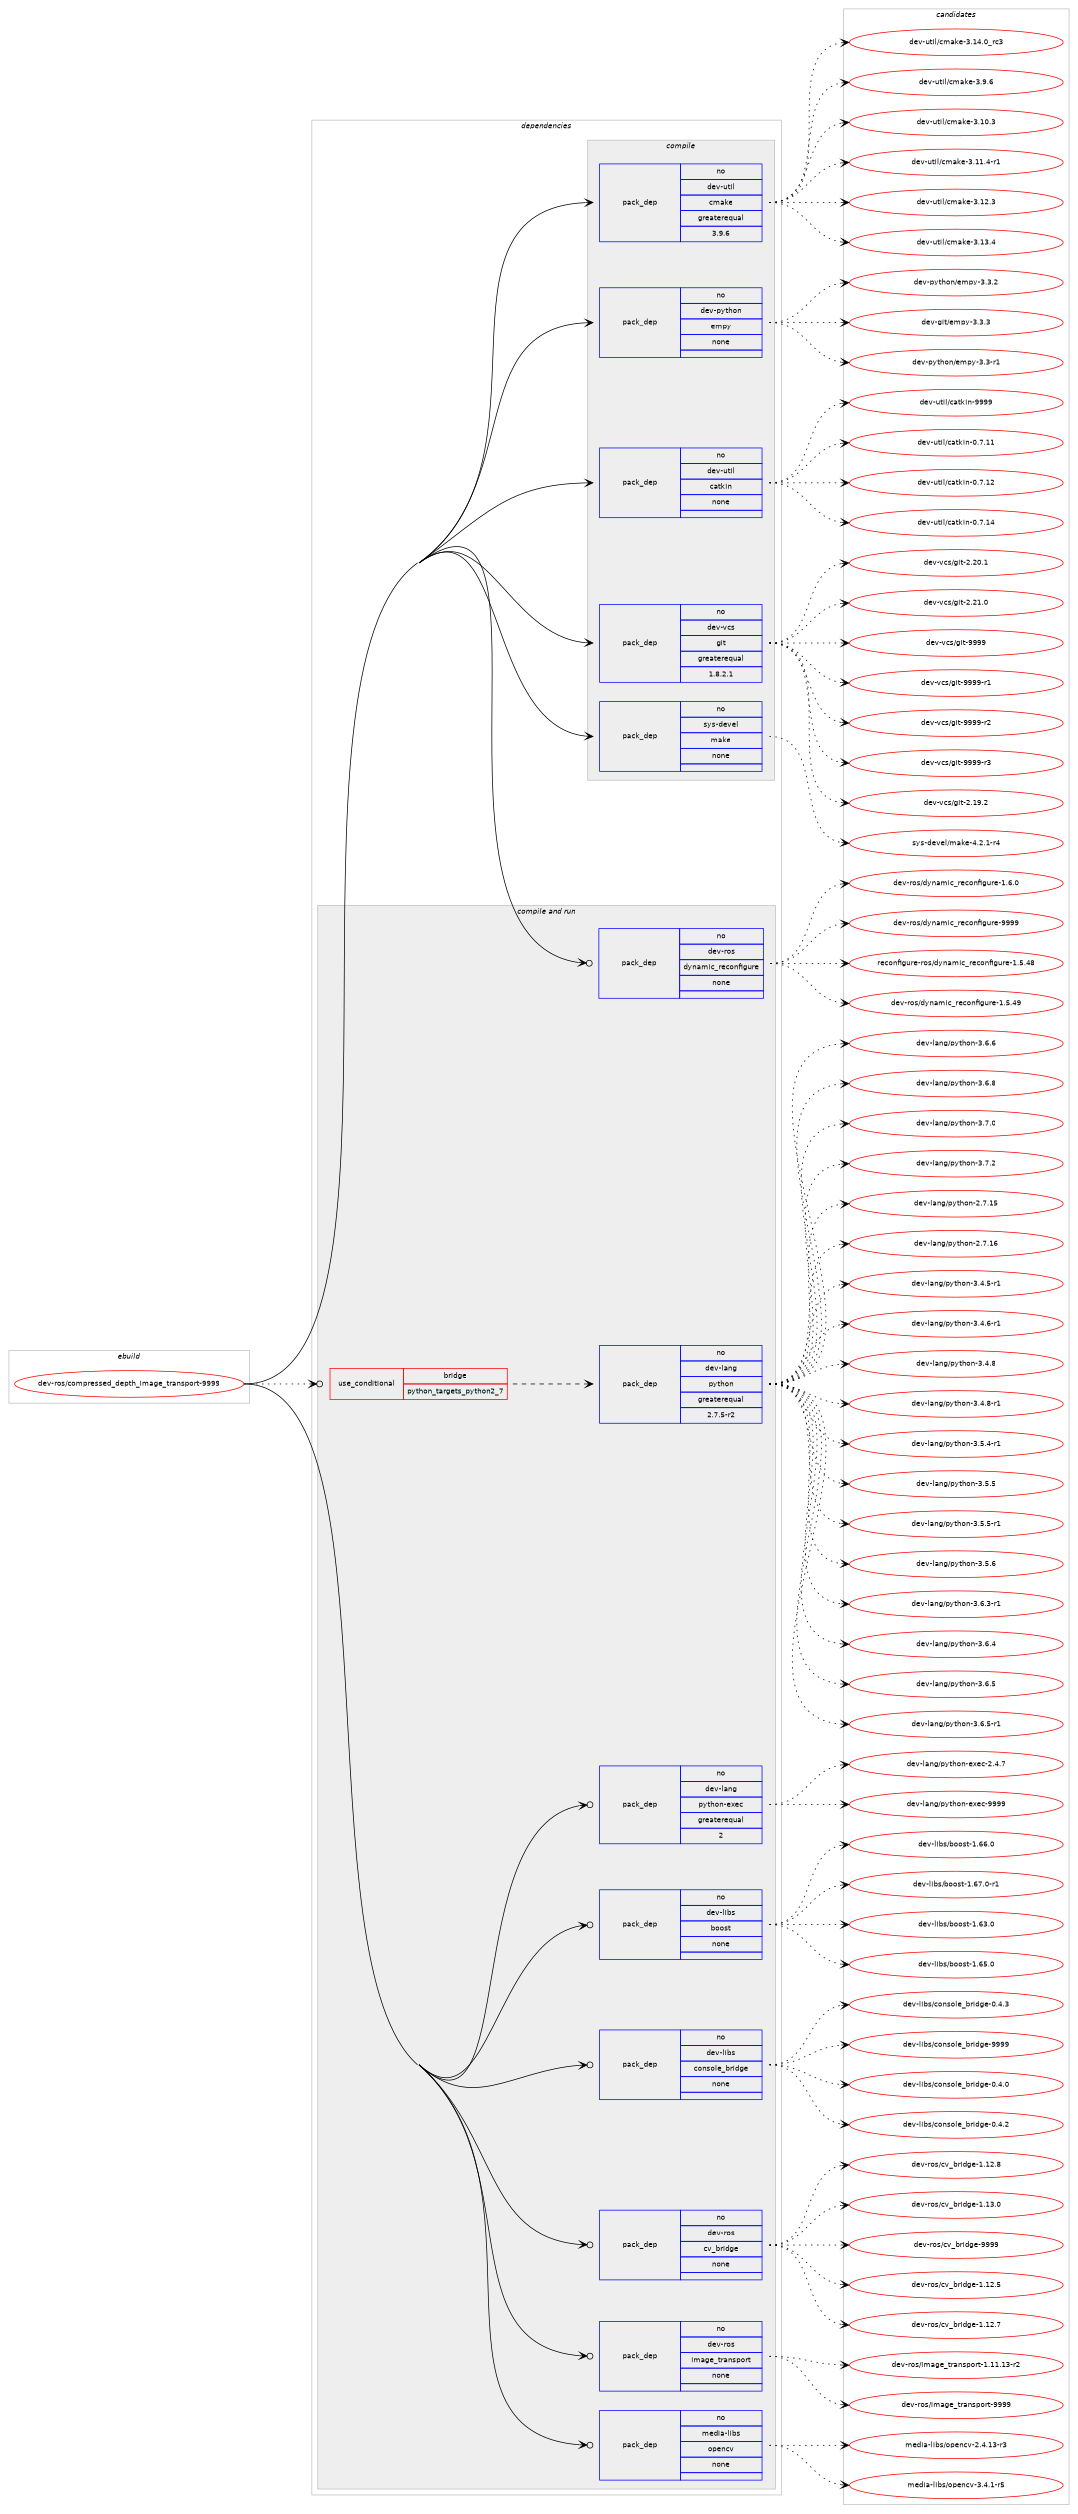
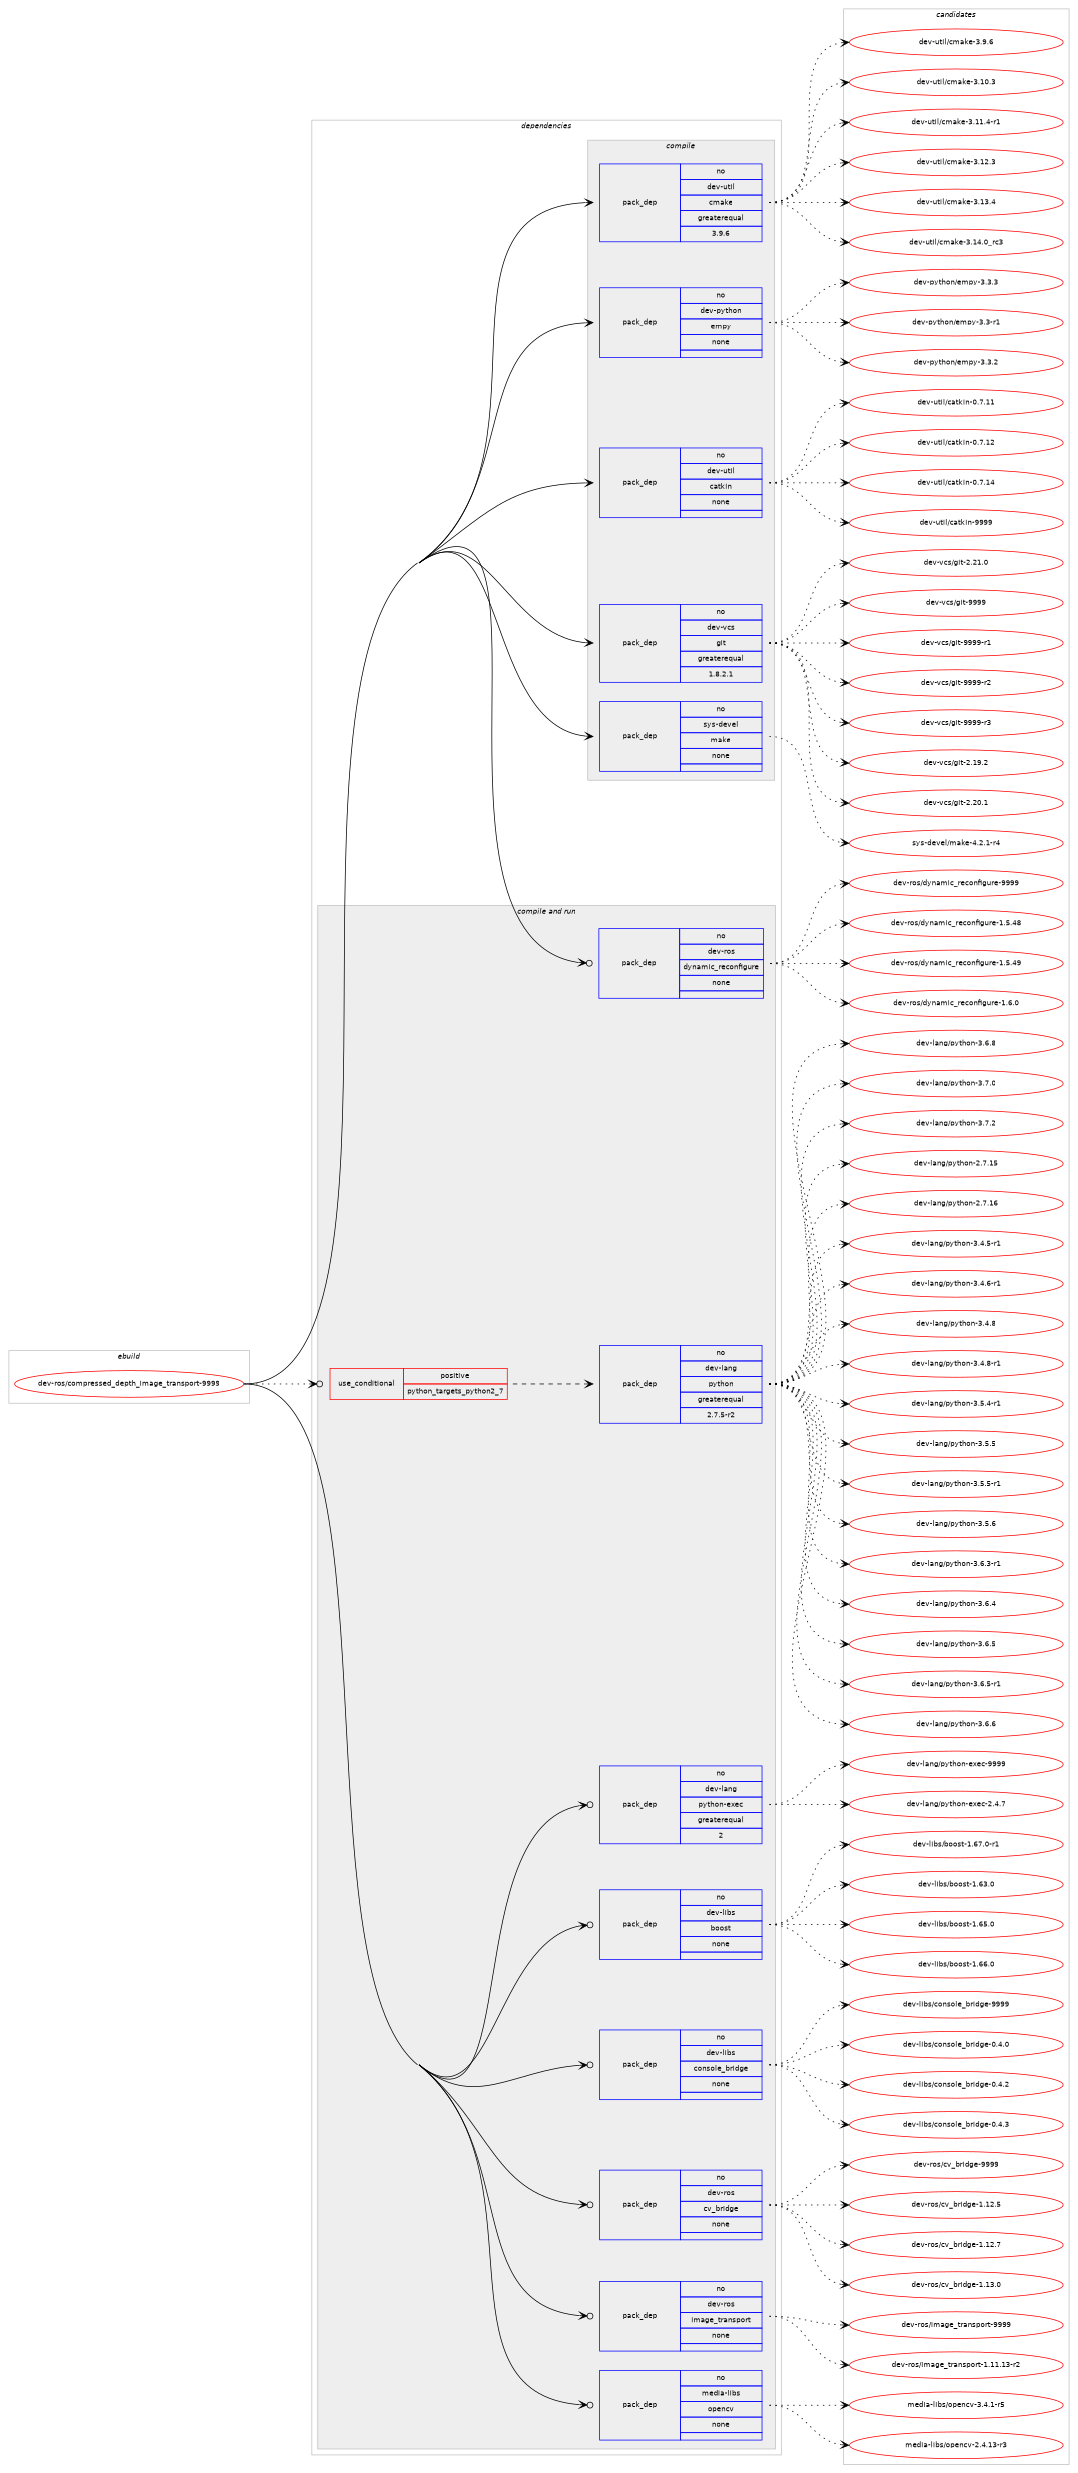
node "dev-git/empy-3.3.3": label "dev-git/empy-3.3.3" -> "dev-python/empy-3.3.3"
node "reconfigure-ros/dynamic_reconfigure-1.5.48": label "reconfigure-ros/dynamic_reconfigure-1.5.48" -> "dev-ros/dynamic_reconfigure-1.5.48"
node "use_conditional": text "bridge" -> "positive"
node "dev-ros/cv_bridge-1.12.8": removed
